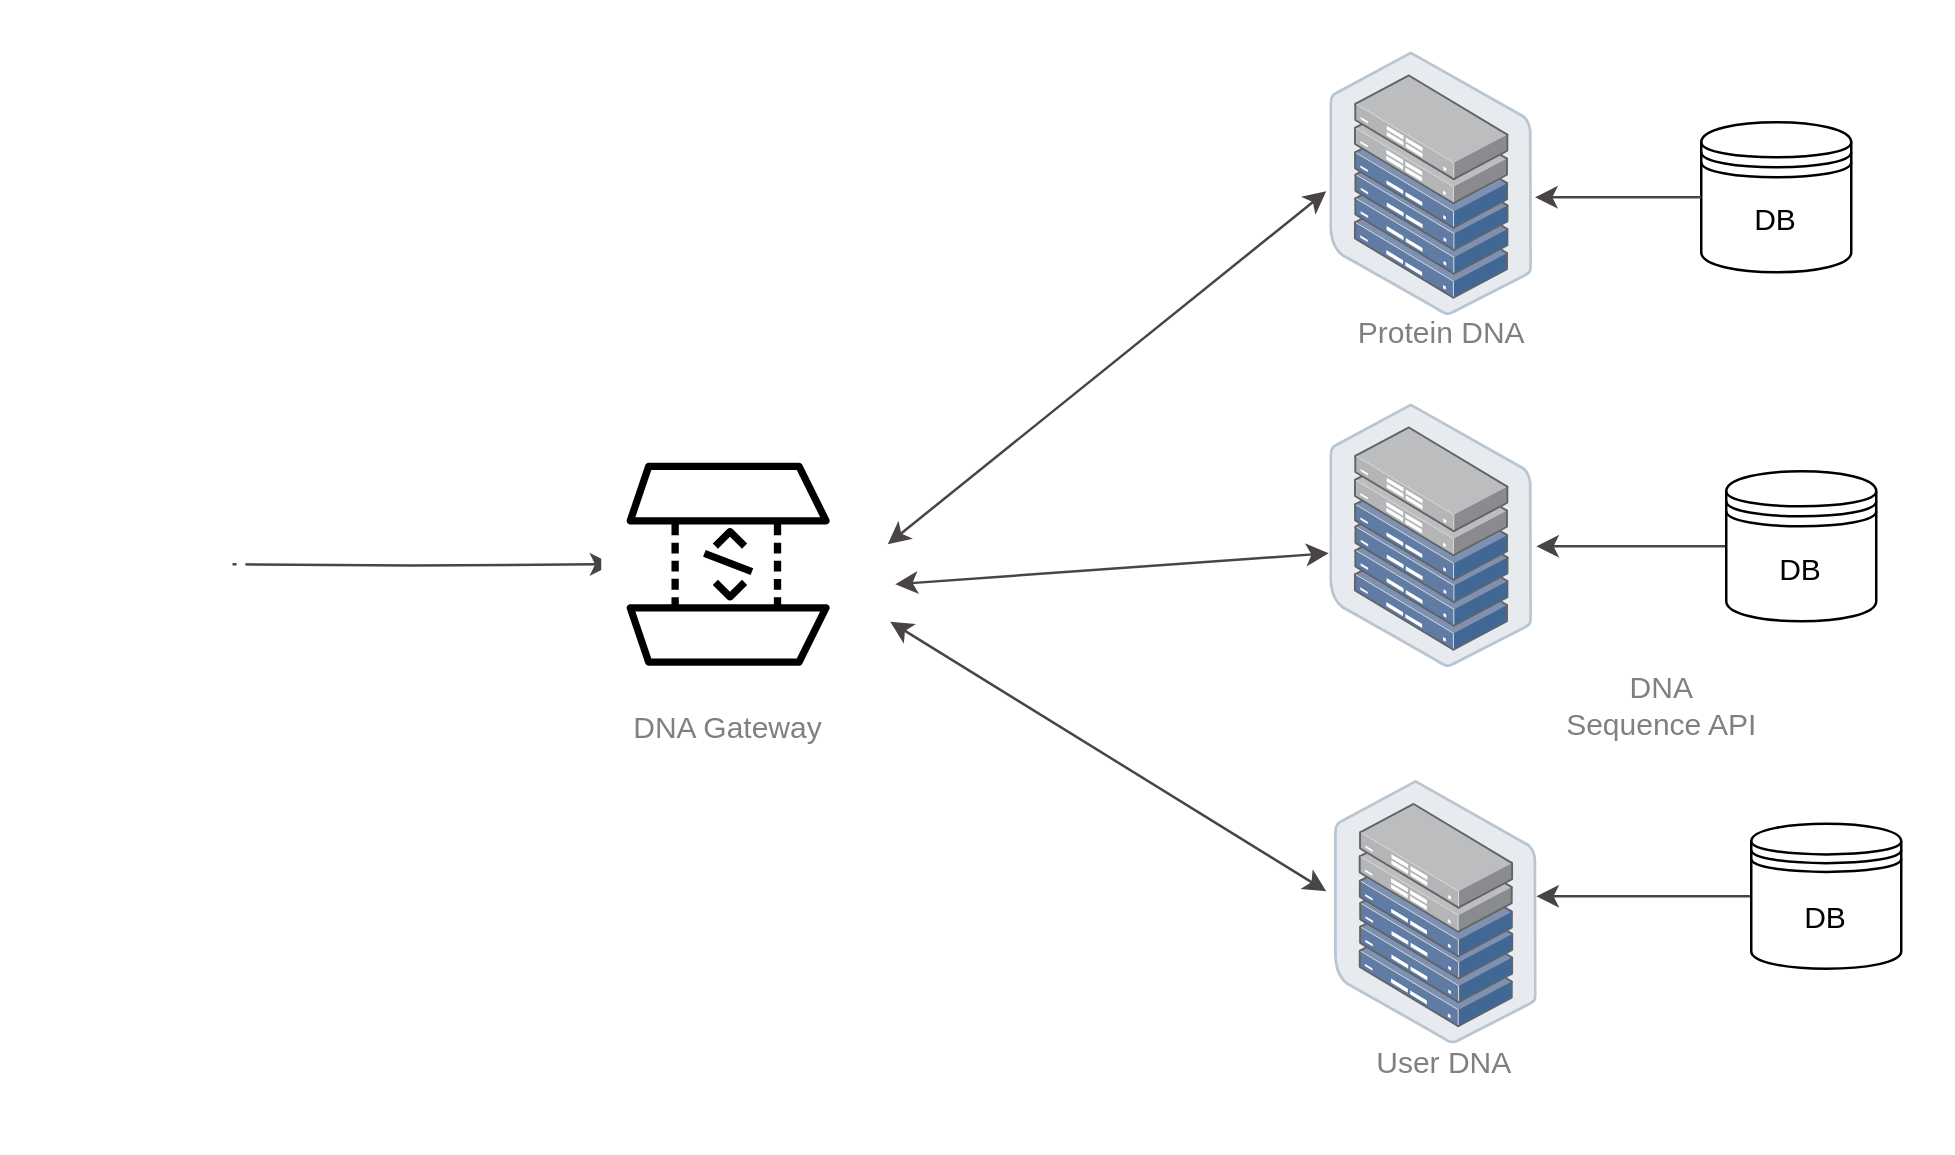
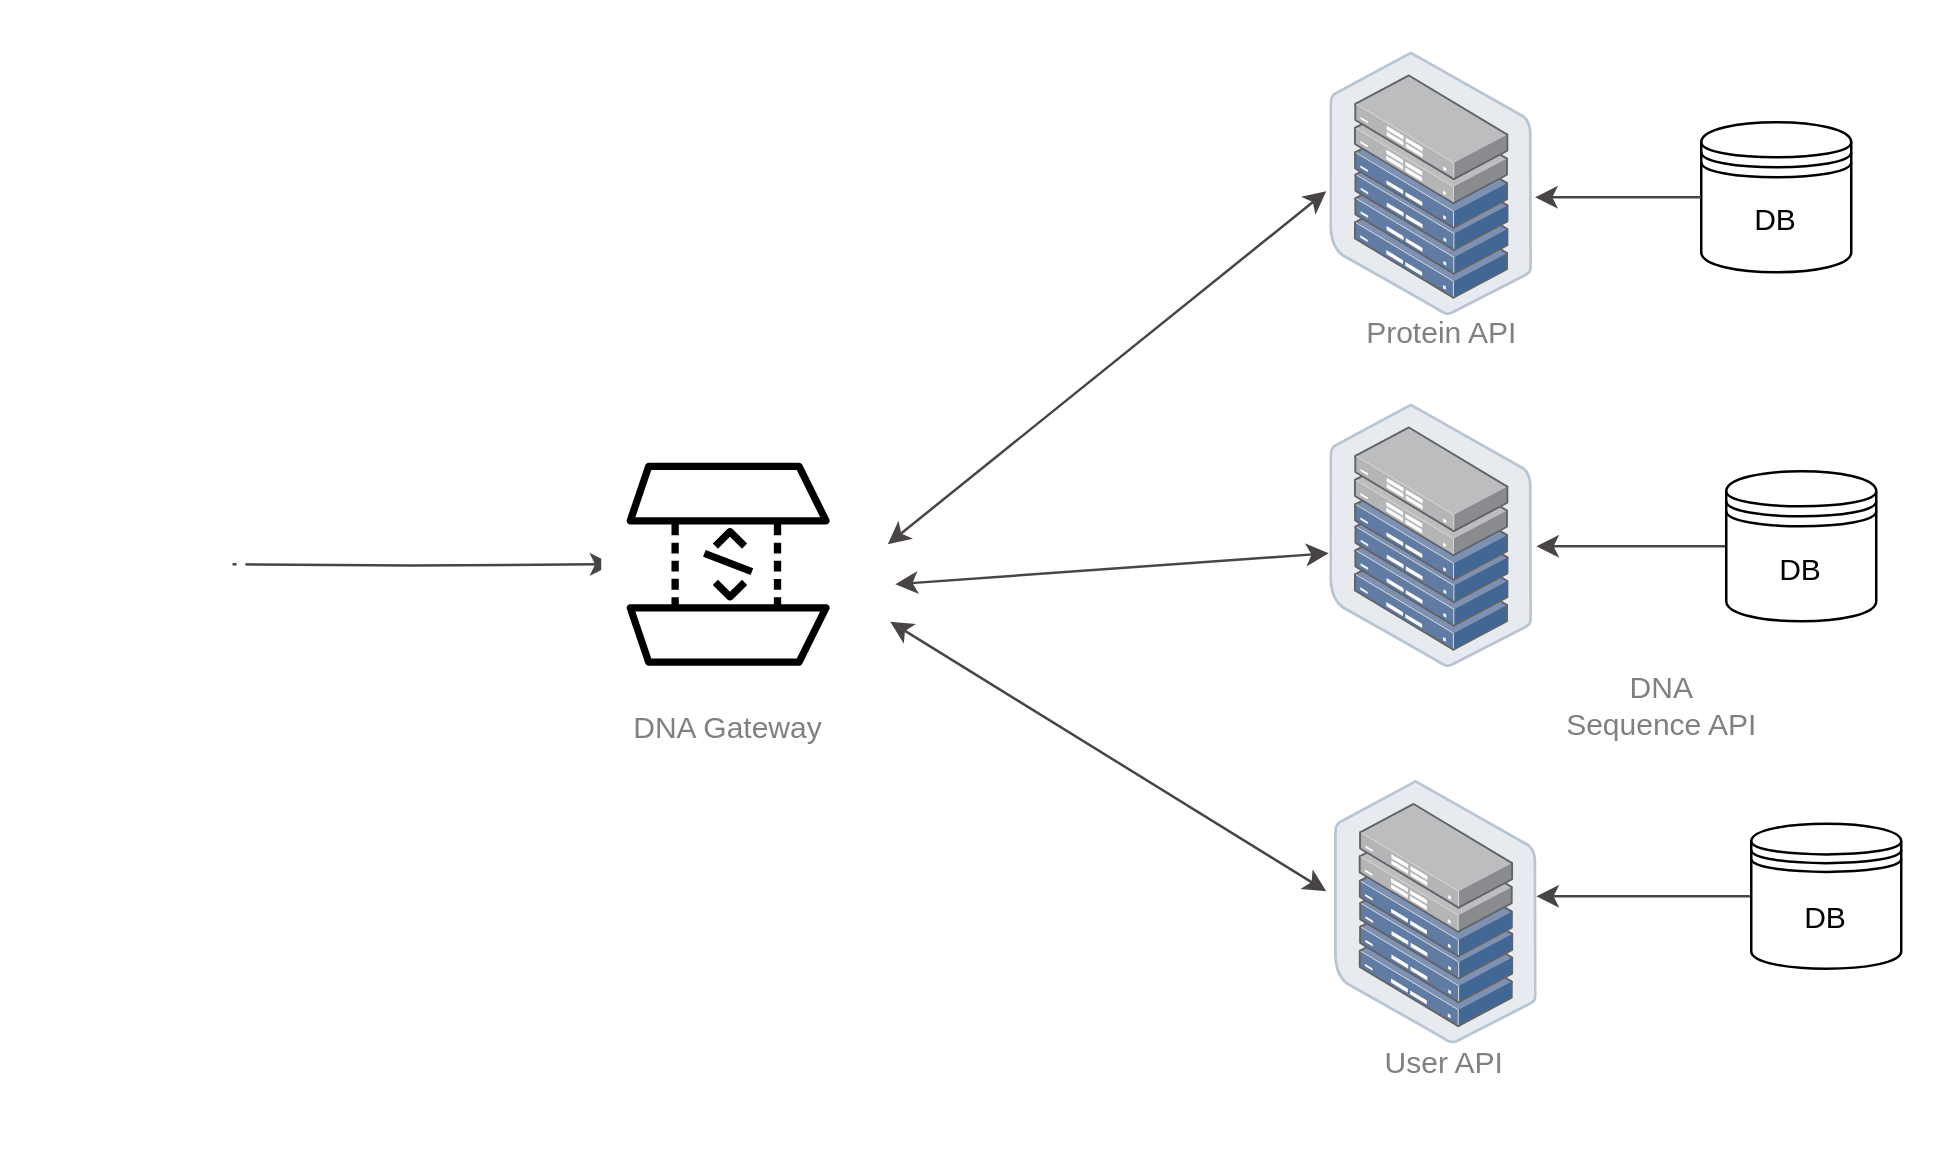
node "Protein DNA": label "Protein DNA" -> "Protein API"
node "User DNA": label "User DNA" -> "User API"
